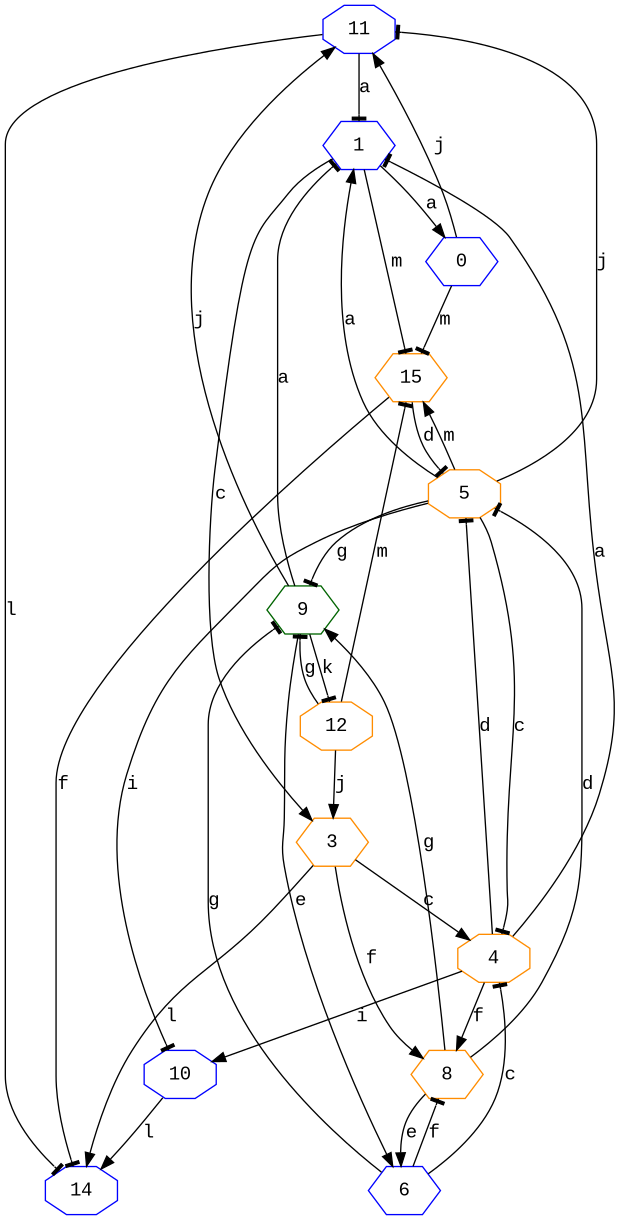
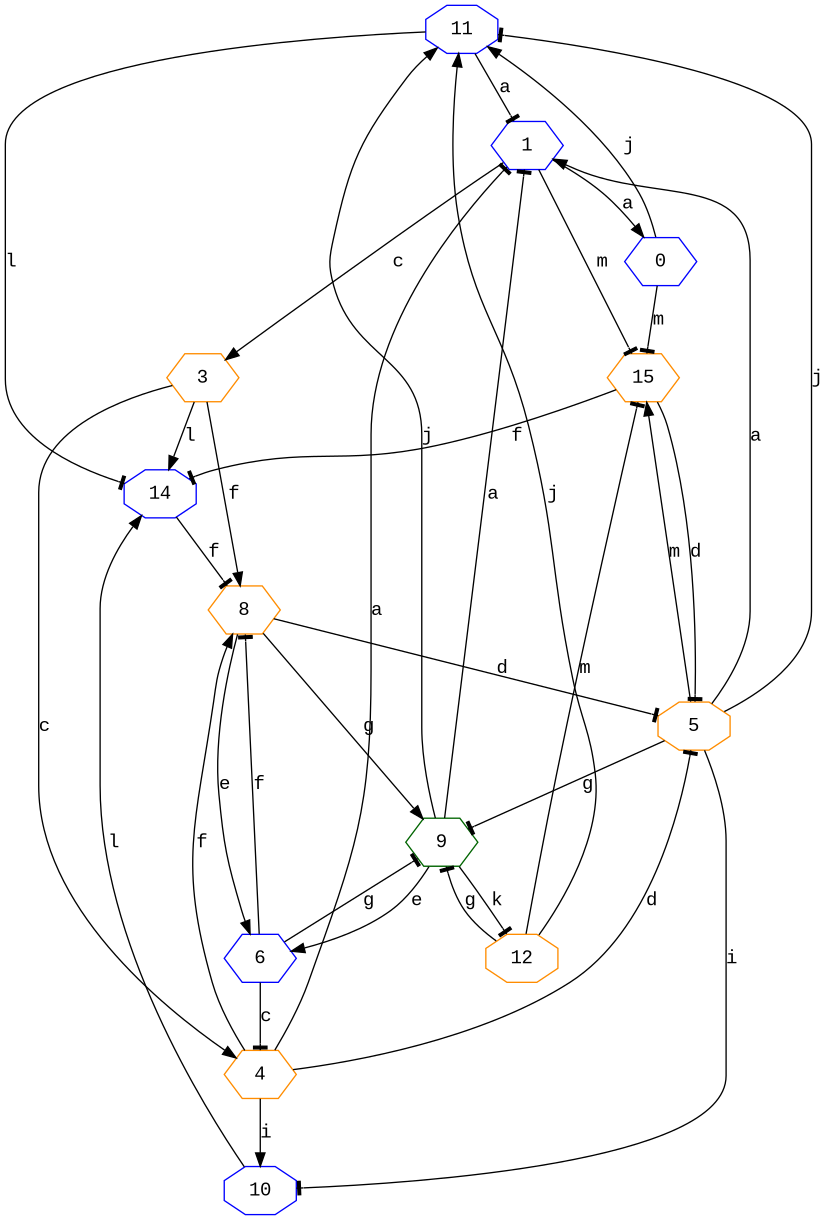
edge "14" -> "8": added, label "f"
edge "5" -> "4": removed, label "c"
edge "12" -> "3": now "12" -> "11"
node "4": shape octagon -> hexagon
